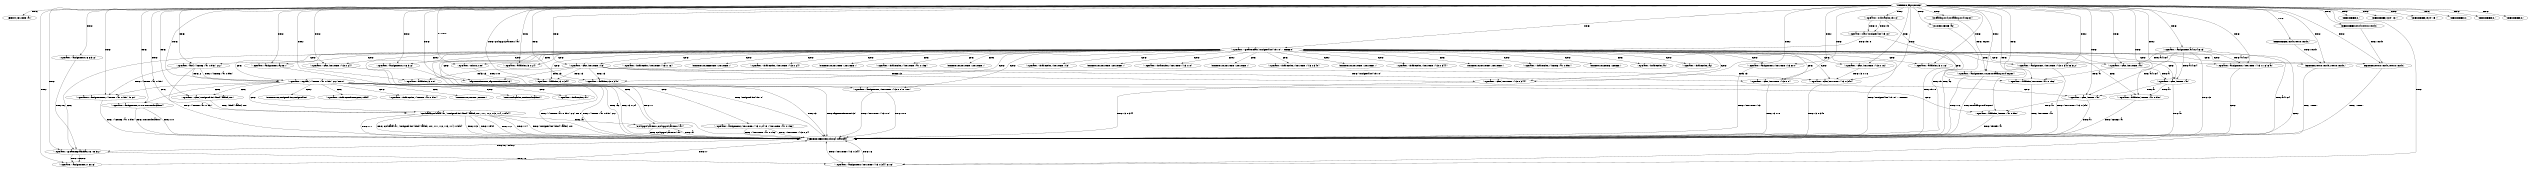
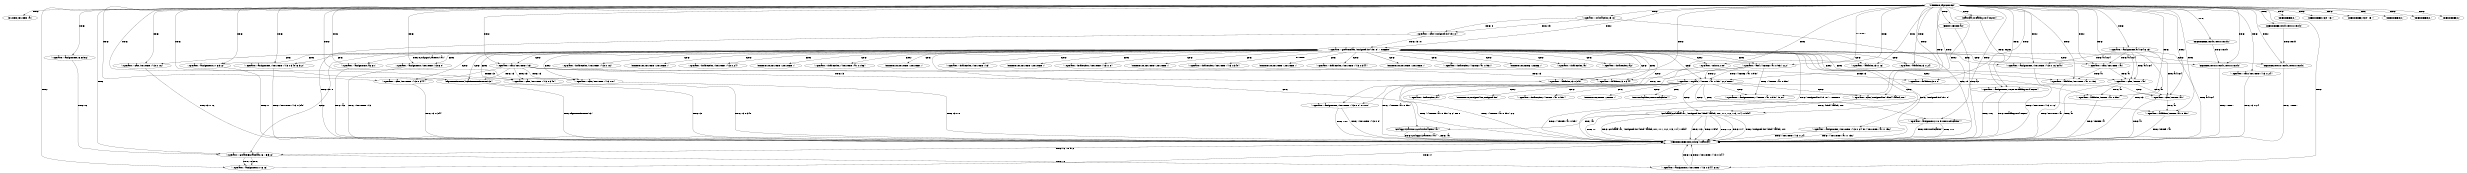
edge "(METHOD,tftp_connect)" -> "(<operator>.assignment,*a2 = 1)": reversed
node "(PARAM,_QWORD *a1)": label "(PARAM,_QWORD *a1)" -> "(DWORD,_QWORD *a1)"
node "(__readfsqword,__readfsqword(0x28u))": label "(__readfsqword,__readfsqword(0x28u))" -> "(__fastcall,__readfsqword(0x28u))"
node "(QWORD,_BYTE *a2)": label "(QWORD,_BYTE *a2)" -> "(PARAM,_BYTE *a2)"
edge "(METHOD,tftp_connect)" -> "(<operator>.addition,v3 + 344)": label "DDG: Curl_pgrsStartNow(*a1)" -> "DDG: "
edge "(<operator>.greaterThan,(unsigned int)(v5 - 8) > 0xFFB0)" -> "(<operator>.cast,(_DWORD *)(v3 + 24))": removed, label "CDG:"
edge "(<operator>.greaterThan,(unsigned int)(v5 - 8) > 0xFFB0)" -> "(<operator>.assignment,*a2 = 1)": label "CDG: " -> "DDG: Curl_pgrsStartNow(*a1)"
edge "(<operator>.greaterThan,(unsigned int)(v5 - 8) > 0xFFB0)" -> "(<operator>.indirection,*(_DWORD *)(v3 + 340))": label "CDG: " -> "QWORD: "
node "(UNKNOWN,_RETURN *,_QWORD *)": label "(UNKNOWN,_RETURN *,_QWORD *)" -> "(UNKNOWN,_QWORD *,_QWORD *)"
edge "(<operator>.cast,(_QWORD *)(v3 + 16))" -> "(<operator>.cast,(_DWORD *)(v3 + 340))": now "(<operator>.cast,(_QWORD *)(v3 + 16))" -> "(METHOD_RETURN,__int64 __fastcall)"
edge "(<operator>.cast,(_DWORD *)v3)" -> "(<operator>.addition,v3 + 8)": label "DDG: v3" -> "BYTE: v3"
edge "(<operator>.cast,(_DWORD *)v3)" -> "(<operator>.cast,(_DWORD *)(v3 + 8))": label "DDG: (unsigned int)(v5 - 8)" -> "DDG: v3"
node "(tftp_set_timeouts,tftp_set_timeouts(v3))": label "(tftp_set_timeouts,tftp_set_timeouts(v3))" -> "(tftp_set_timeouts,location_set_timeouts(v3))"
node "(<operator>.indirectIndexAccess,v15[0])": removed
node "(__errno_location,__minus_location())": label "(__errno_location,__minus_location())" -> "(__errno_location,__errno_location())"
edge "(<operator>.assignment,*(_QWORD *)(v3 + 16) = a1)" -> "(METHOD_RETURN,__int64 __fastcall)": label "CDG: " -> "DDG: *(_QWORD *)(v3 + 16)"
node "(Curl_pgrsStartNow,Curl_pgrsStartNow(*a1))": label "(Curl_pgrsStartNow,Curl_pgrsStartNow(*a1))" -> "(Curl_pgrsStartNow,Curl_subtraction(*a1))"
edge "(<operator>.greaterThan,(unsigned int)(v5 - 8) > 0xFFB0)" -> "(<operator>.assignment,*(_DWORD *)(v3 + 344) = v6)": removed, label "CDG:"
